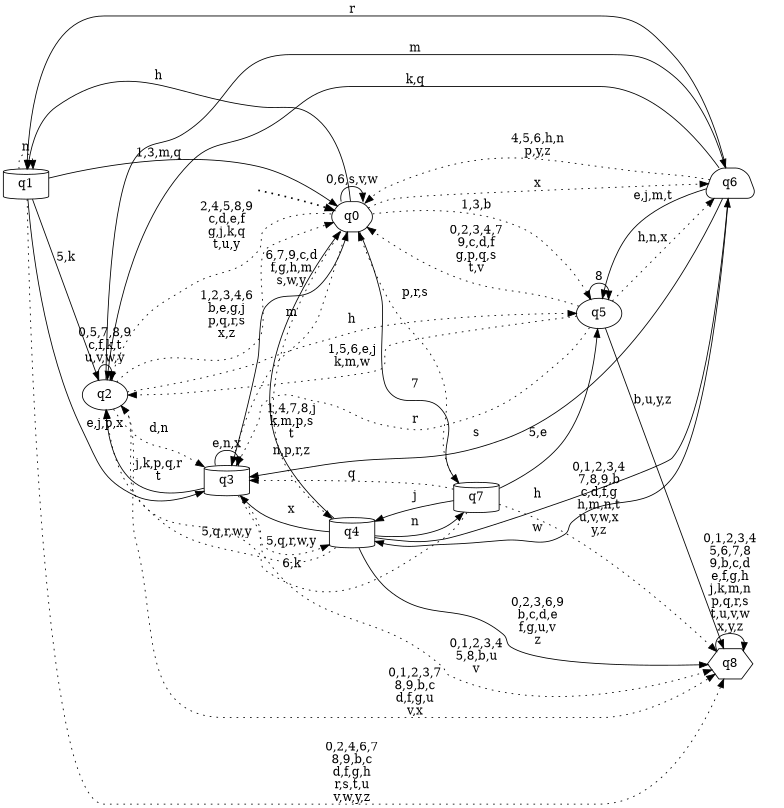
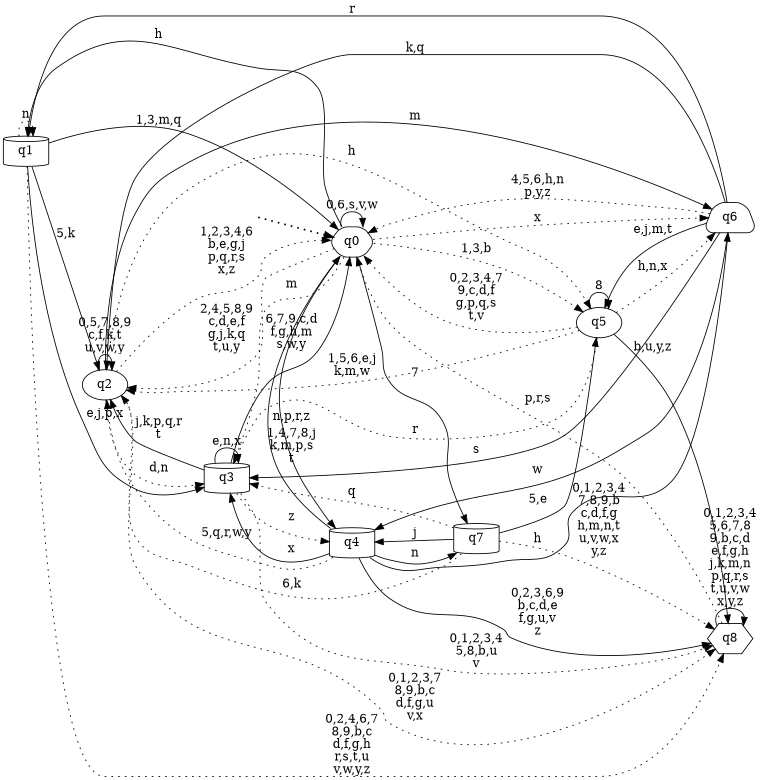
edge "q7" -> "q0": now "q8" -> "q0"
edge "q0" -> "q4": style dotted -> solid
edge "q3" -> "q4": label "5,q,r,w,y" -> "z"
